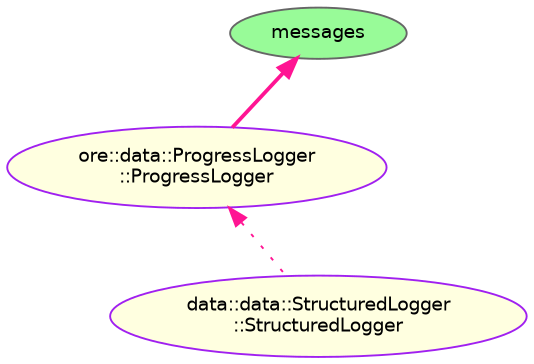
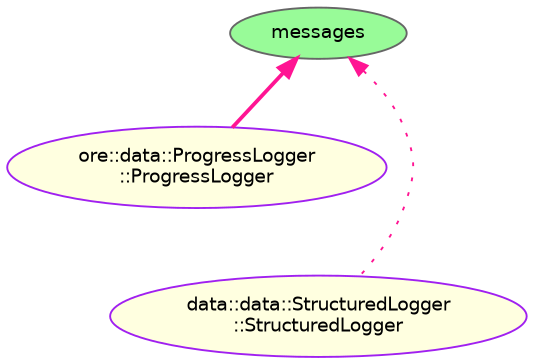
edge "data::data::StructuredLogger ::StructuredLogger" -> "ore::data::ProgressLogger ::ProgressLogger": now "data::data::StructuredLogger ::StructuredLogger" -> "messages"
